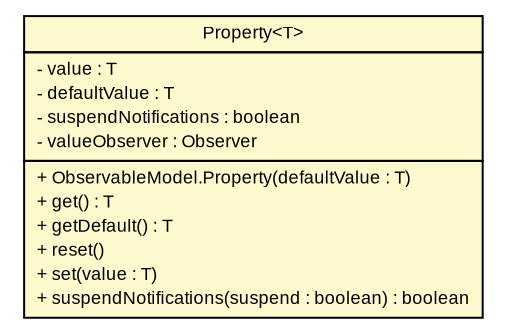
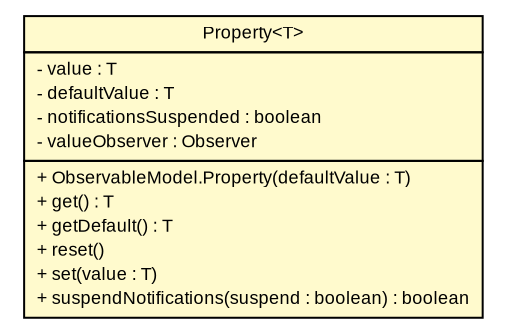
node "Property<T>": text "- suspendNotifications : boolean" -> "- notificationsSuspended : boolean"
